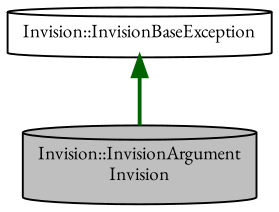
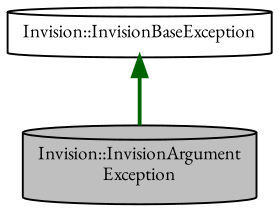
node "Invision::InvisionArgument Invision": label "Invision::InvisionArgument Invision" -> "Invision::InvisionArgument Exception"
